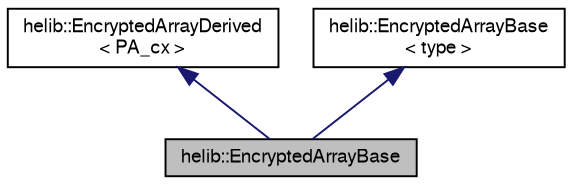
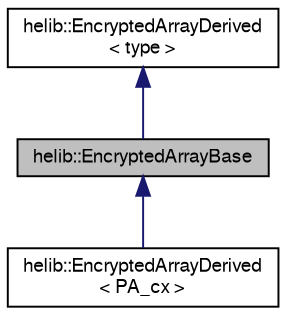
node "helib::EncryptedArrayBase < type >": label "helib::EncryptedArrayBase < type >" -> "helib::EncryptedArrayDerived < type >"
edge "helib::EncryptedArrayBase" -> "helib::EncryptedArrayDerived < PA_cx >": reversed
